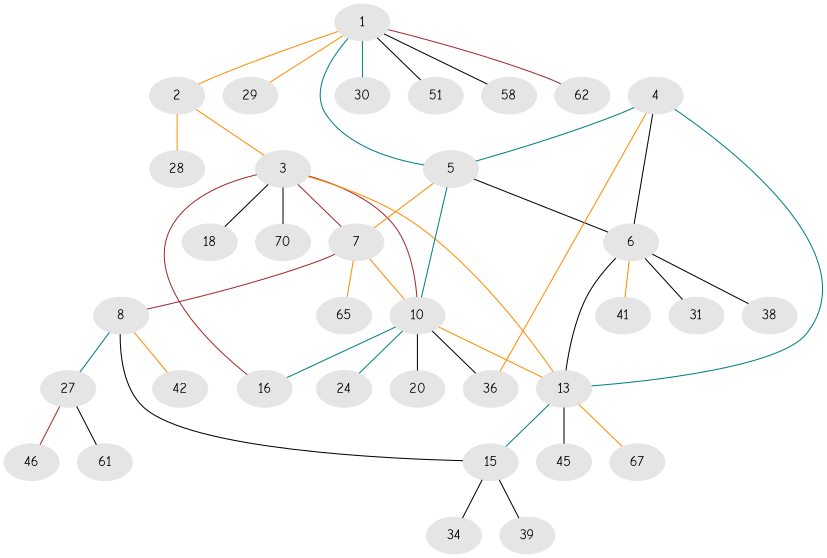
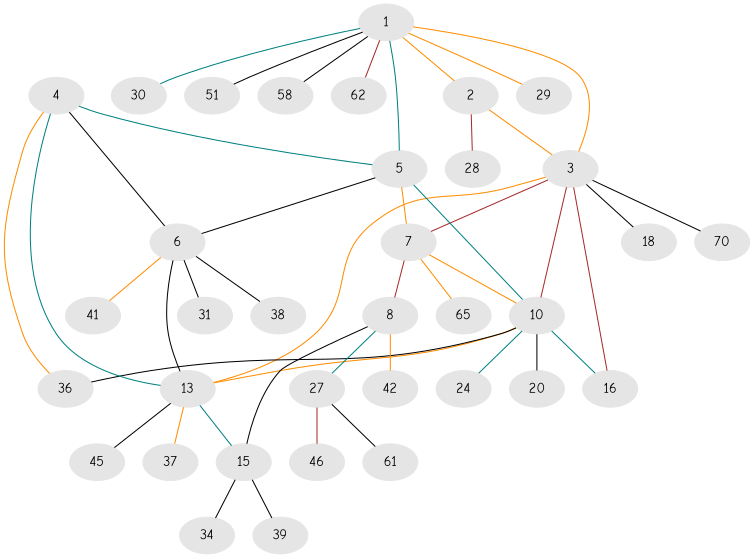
edge "1" -- "3": added
edge "2" -- "28": color darkorange -> brown
node "67": label "67" -> "37"
